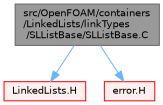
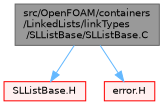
node "LinkedLists.H": label "LinkedLists.H" -> "SLListBase.H"
